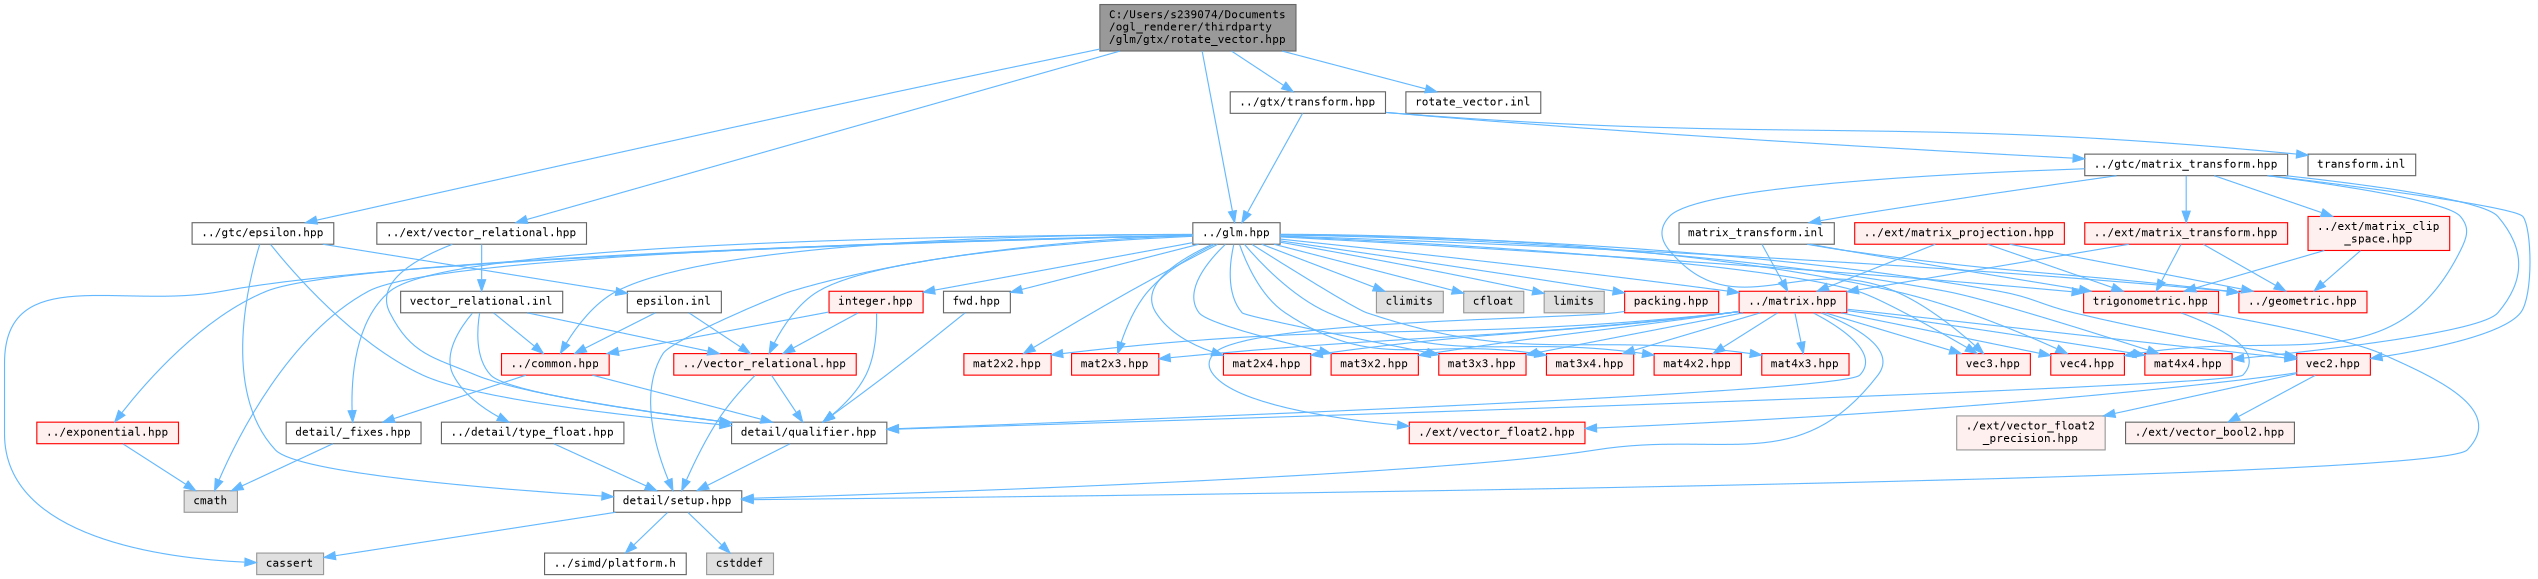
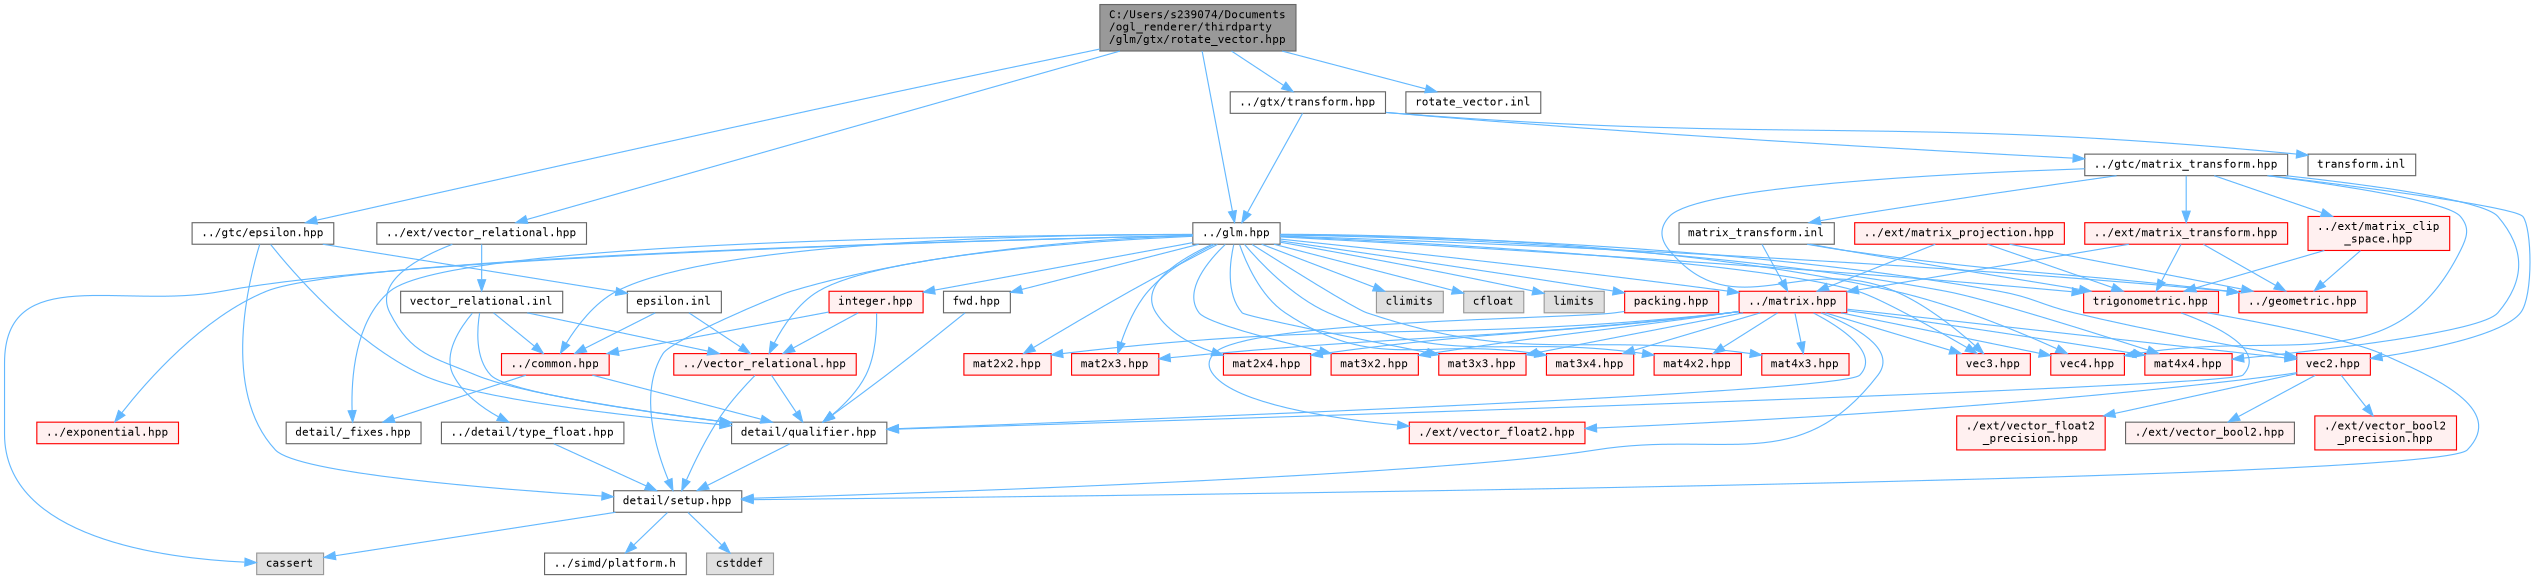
node "./ext/vector_float2 _precision.hpp": color grey60 -> red
node "./ext/vector_bool2 _precision.hpp": added
node "cmath": removed
